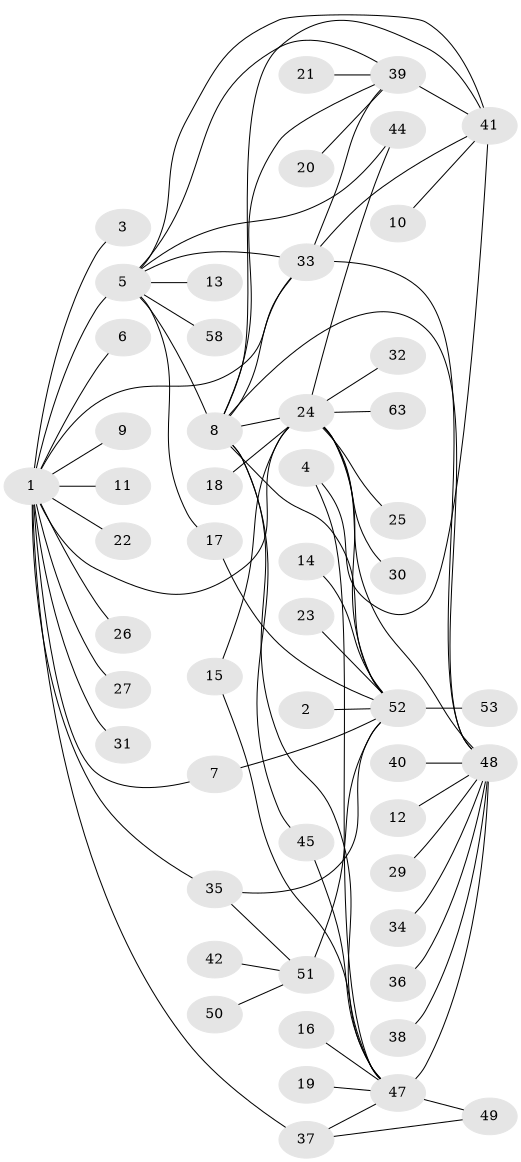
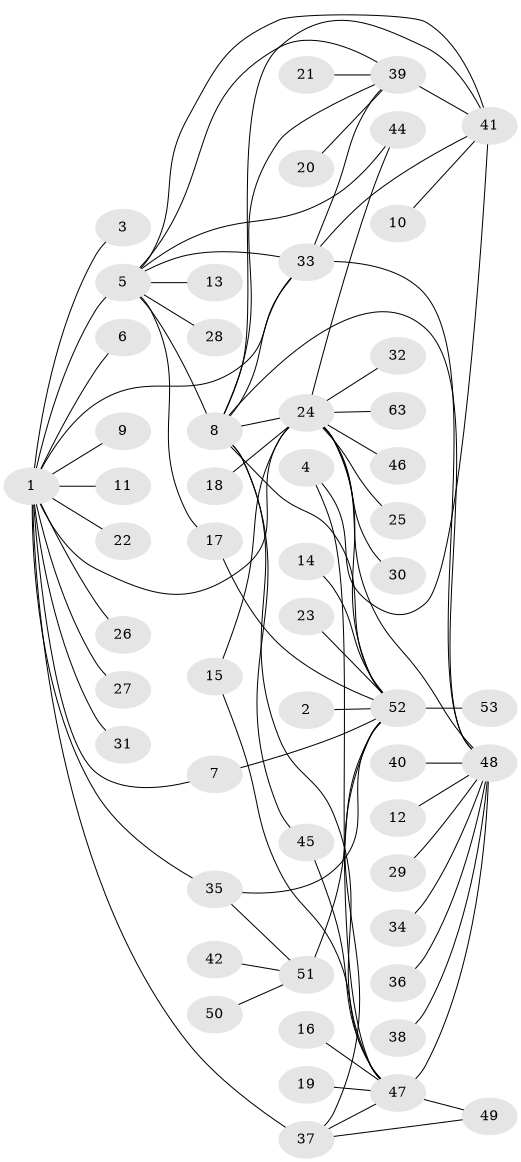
node "58": label "58" -> "28"
node "46": added
edge "52" -- "37": added
